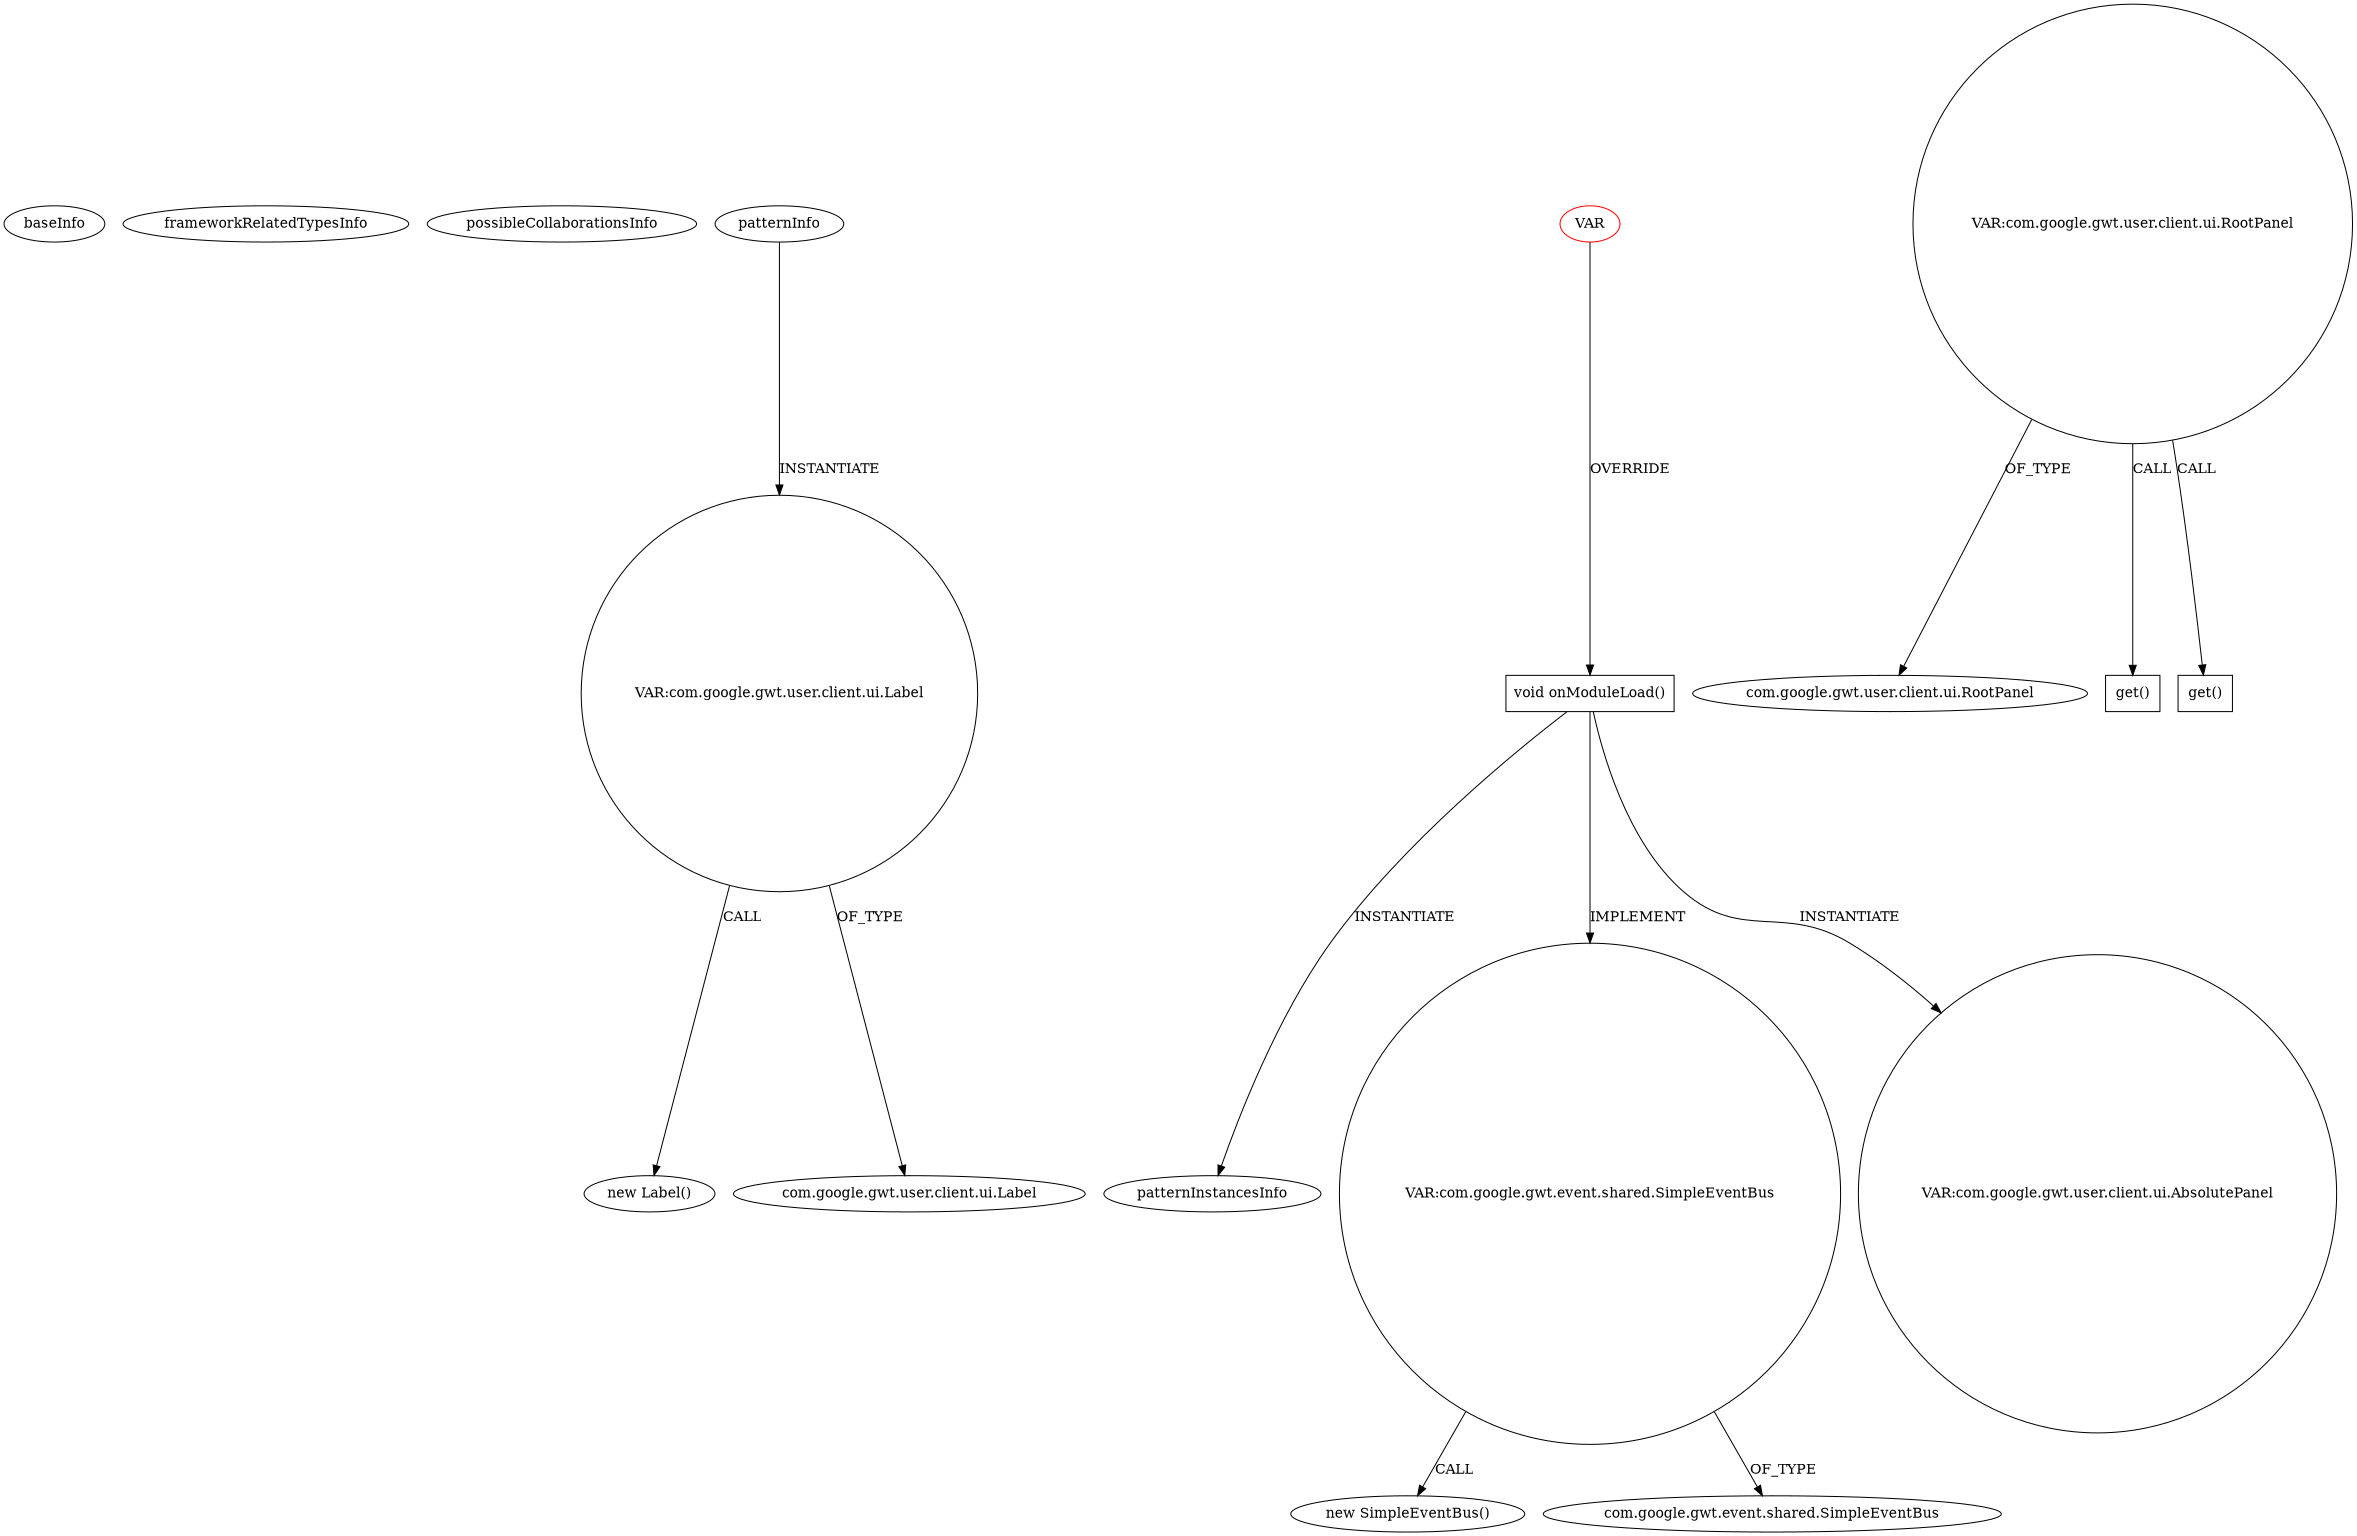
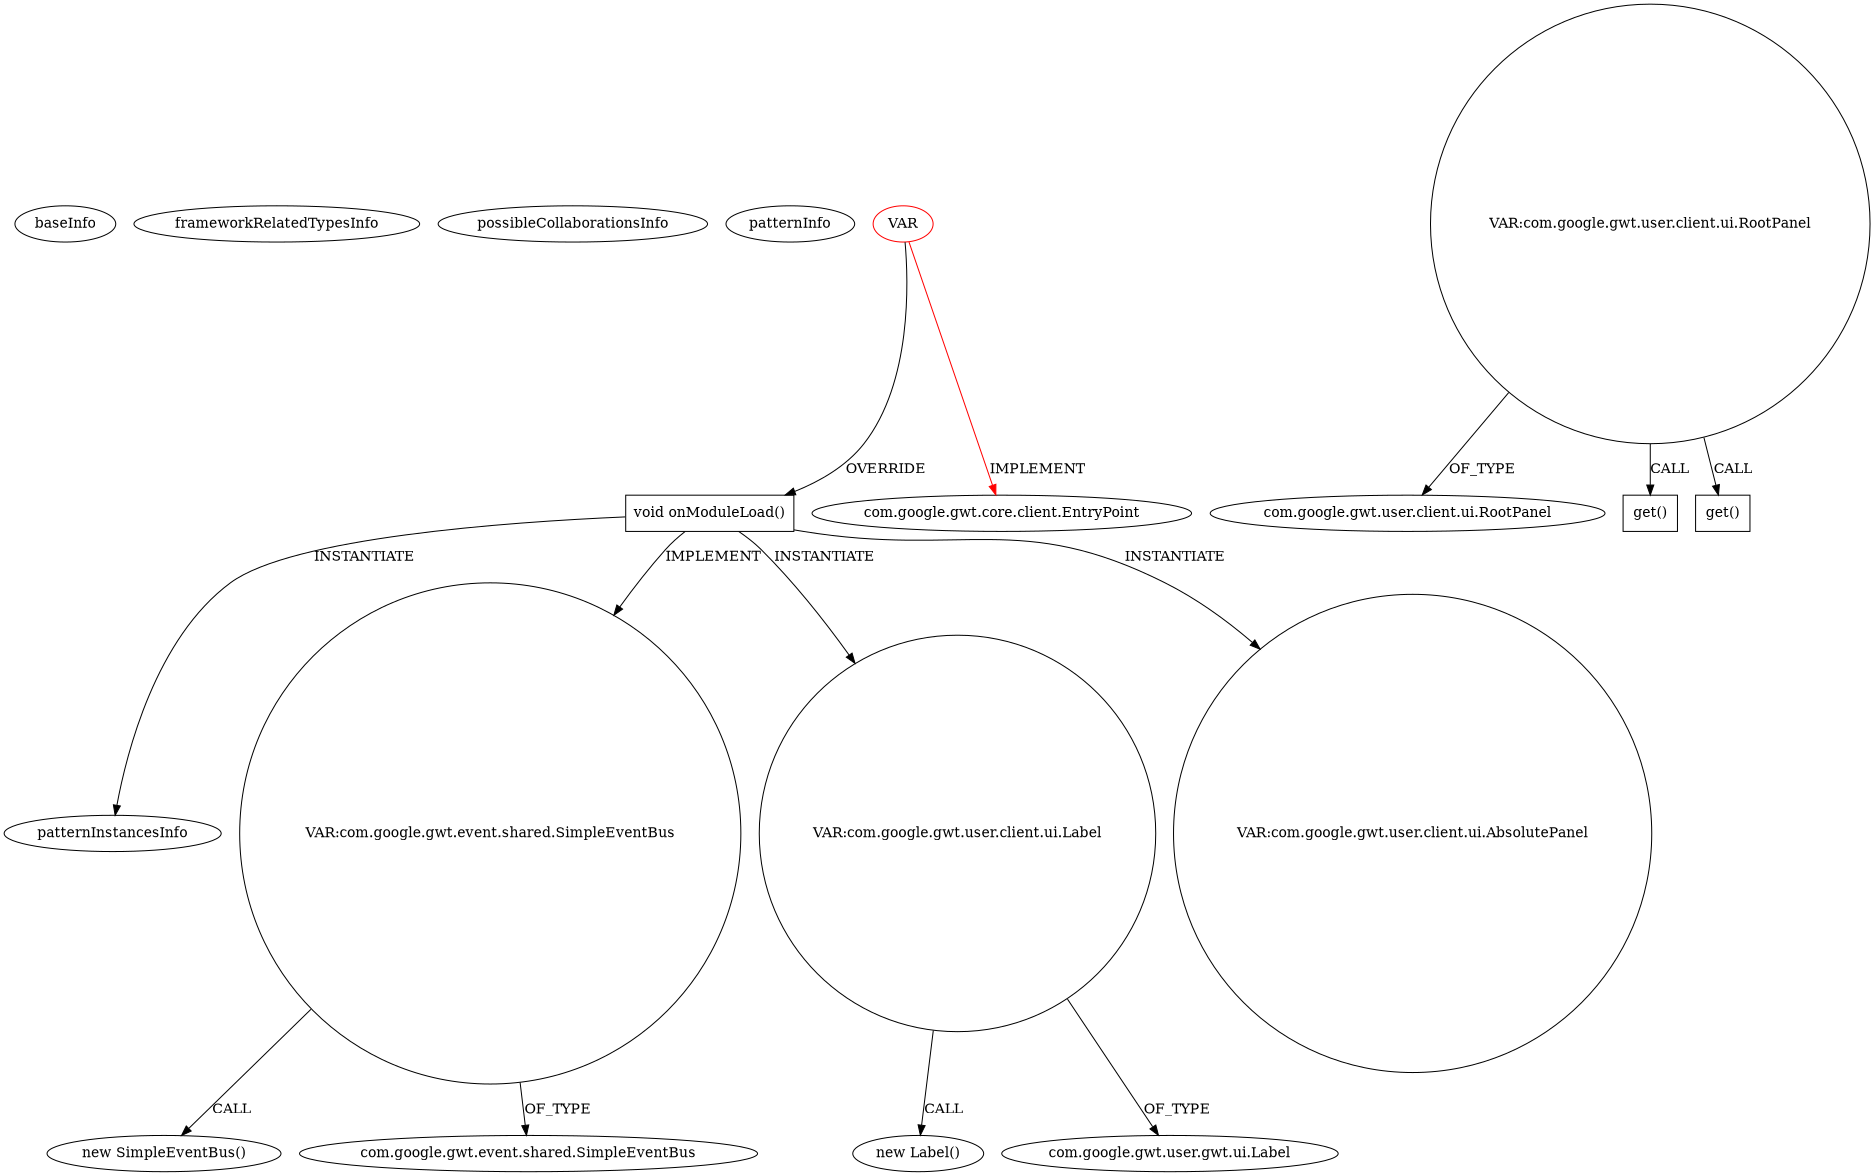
edge "patternInfo" -> "VAR:com.google.gwt.user.client.ui.Label": now "void onModuleLoad()" -> "VAR:com.google.gwt.user.client.ui.Label"
node "com.google.gwt.core.client.EntryPoint": added
node "com.google.gwt.user.client.ui.Label": label "com.google.gwt.user.client.ui.Label" -> "com.google.gwt.user.gwt.ui.Label"
